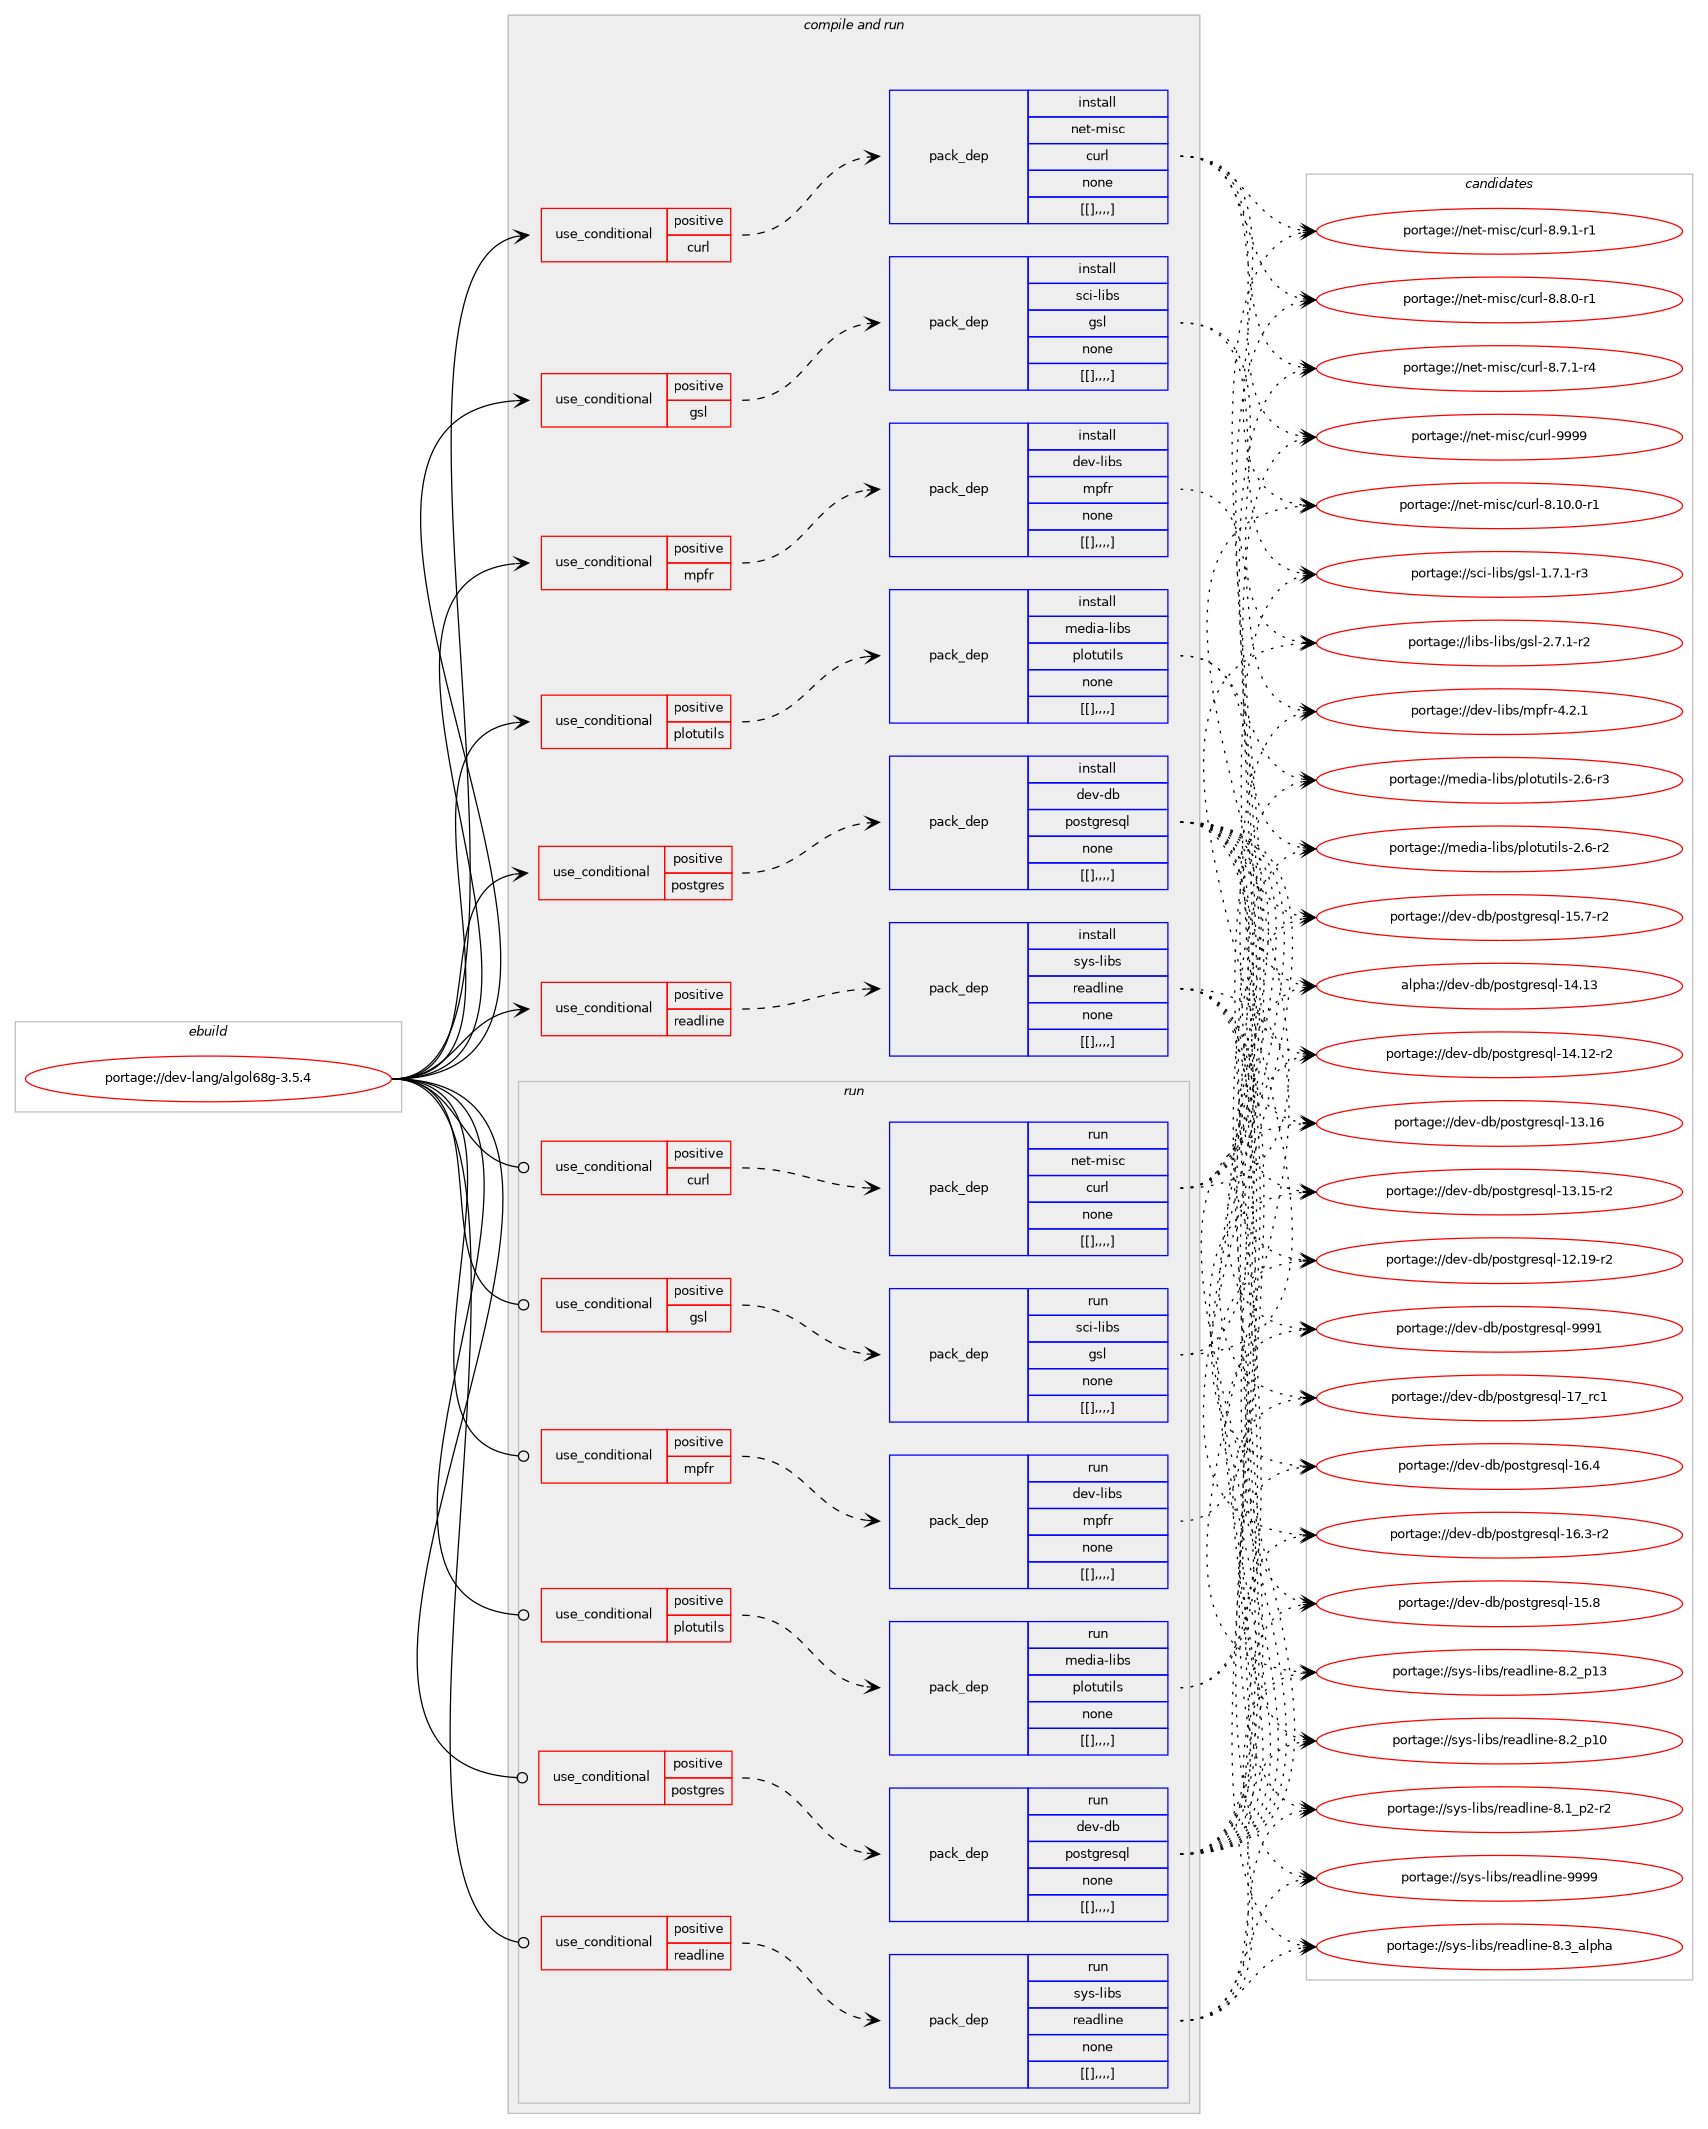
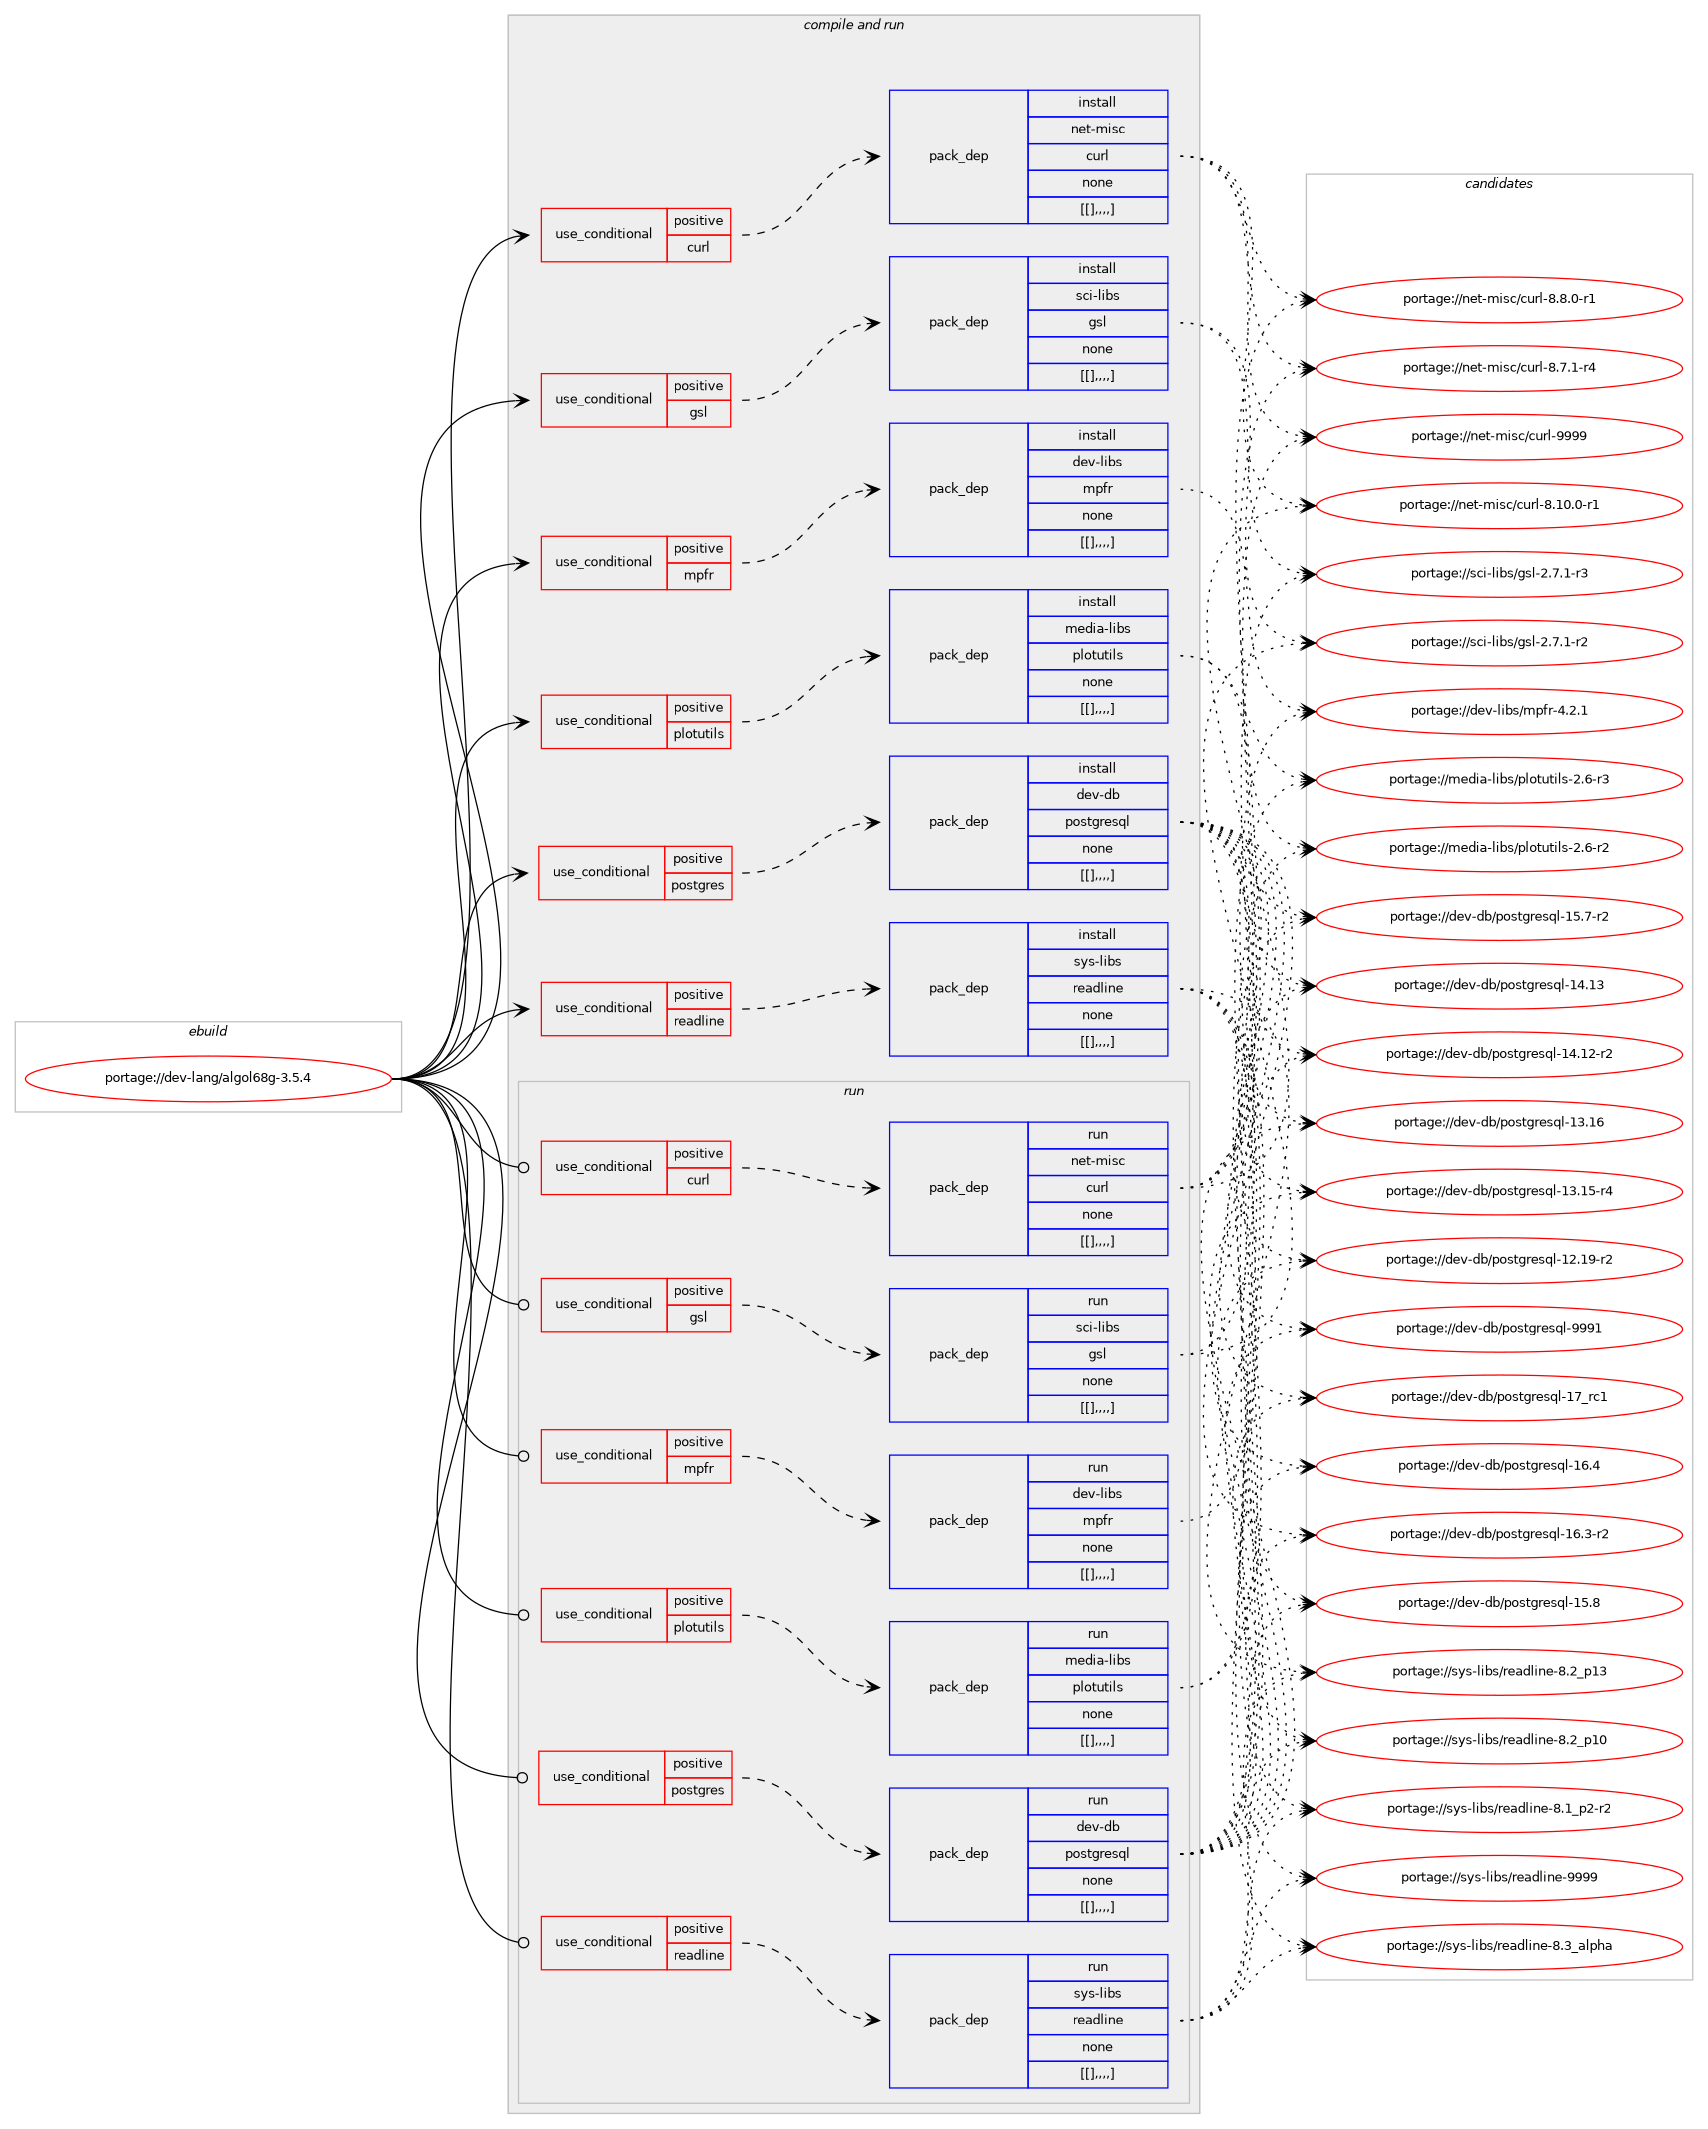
node "portage://net-misc/curl-8.9.1-r1": removed
node "portage://sci-libs/gsl-1.7.1-r3": label "portage://sci-libs/gsl-1.7.1-r3" -> "portage://sci-libs/gsl-2.7.1-r3"
node "portage://libs-libs/gsl-2.7.1-r2": label "portage://libs-libs/gsl-2.7.1-r2" -> "portage://sci-libs/gsl-2.7.1-r2"
node "alpha://dev-db/postgresql-14.13": label "alpha://dev-db/postgresql-14.13" -> "portage://dev-db/postgresql-14.13"
node "portage://dev-db/postgresql-13.15-r2": label "portage://dev-db/postgresql-13.15-r2" -> "portage://dev-db/postgresql-13.15-r4"
